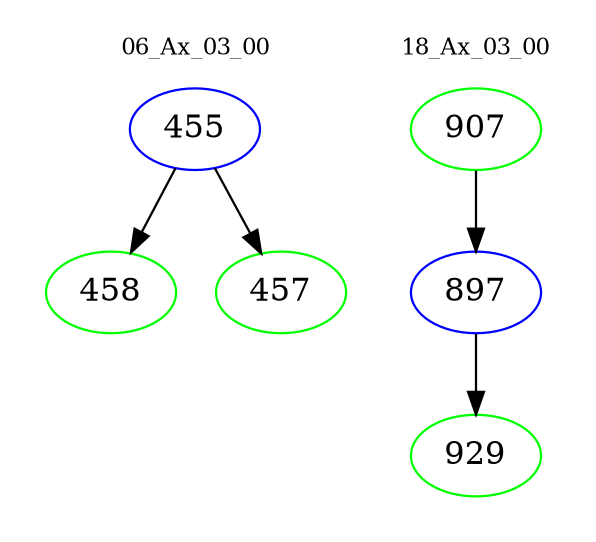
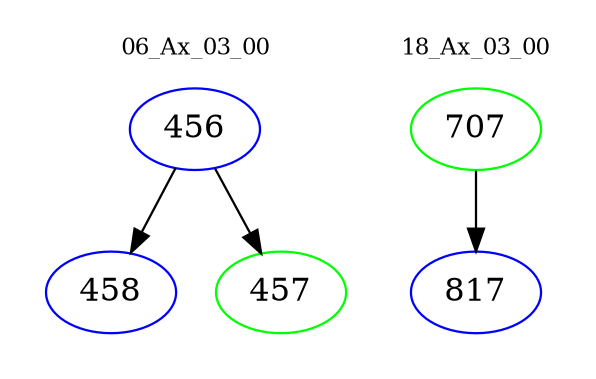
node "455": label "455" -> "456"
node "907": label "907" -> "707"
node "458": color green -> blue
node "897": label "897" -> "817"
node "929": removed
